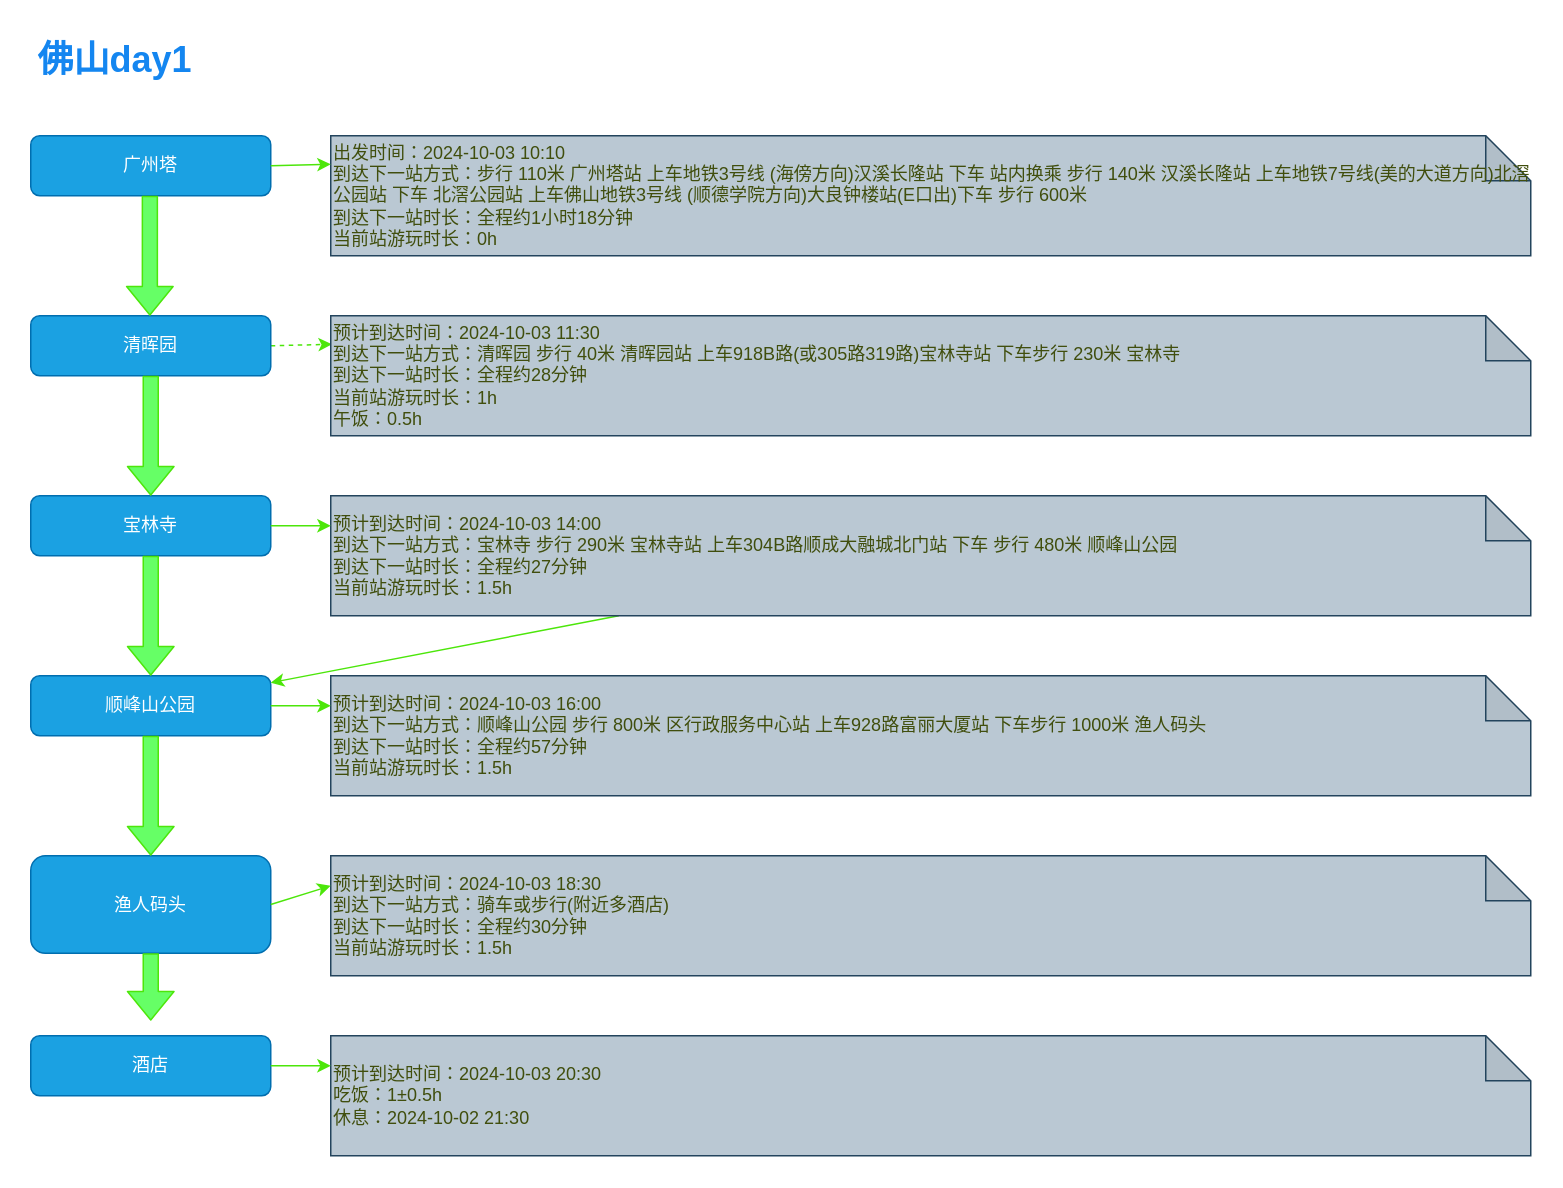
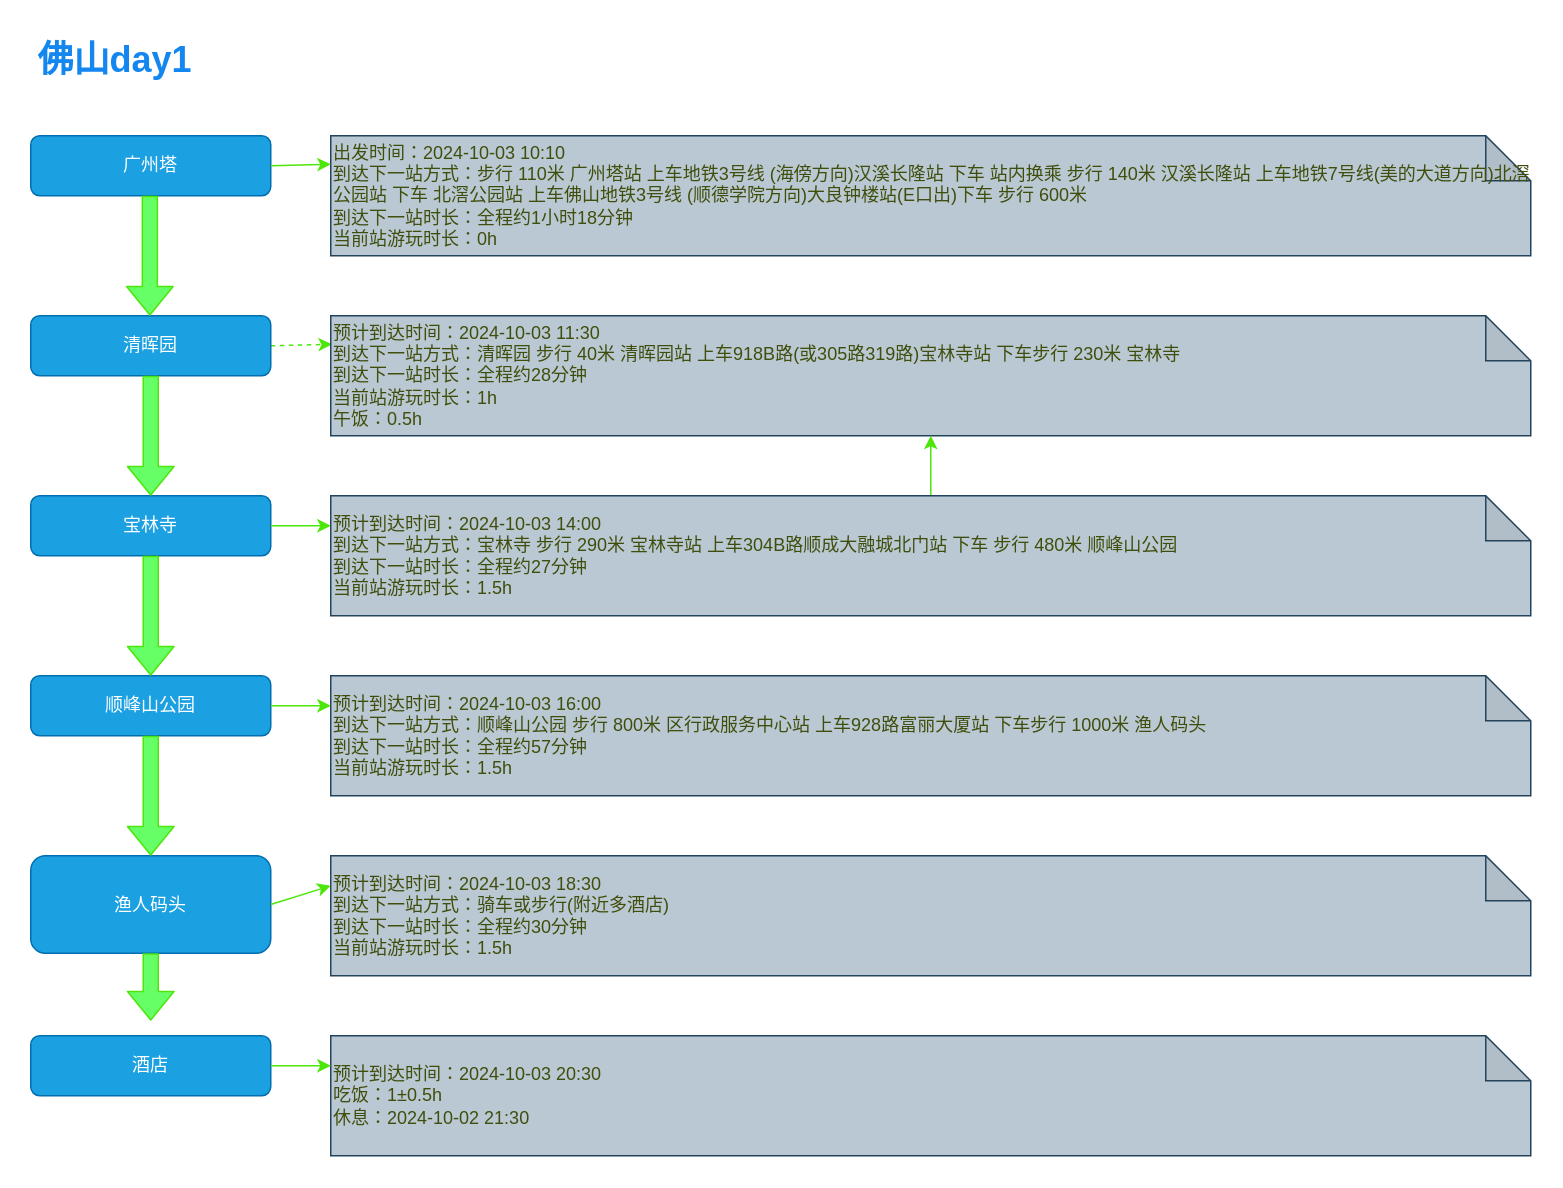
edge "预计到达时间：2024-10-03 14:00 到达下一站方式：宝林寺 步行 290米 宝林寺站 上车304B路顺成大融城北门站 下车 步行 480米 顺峰山公园 到达下一站时长：全程约27分钟 当前站游玩时长：1.5h" -> "顺峰山公园": now "预计到达时间：2024-10-03 14:00 到达下一站方式：宝林寺 步行 290米 宝林寺站 上车304B路顺成大融城北门站 下车 步行 480米 顺峰山公园 到达下一站时长：全程约27分钟 当前站游玩时长：1.5h" -> "预计到达时间：2024-10-03 11:30 到达下一站方式：清晖园 步行 40米 清晖园站 上车918B路(或305路319路)宝林寺站 下车步行 230米 宝林寺 到达下一站时长：全程约28分钟 当前站游玩时长：1h 午饭：0.5h"
